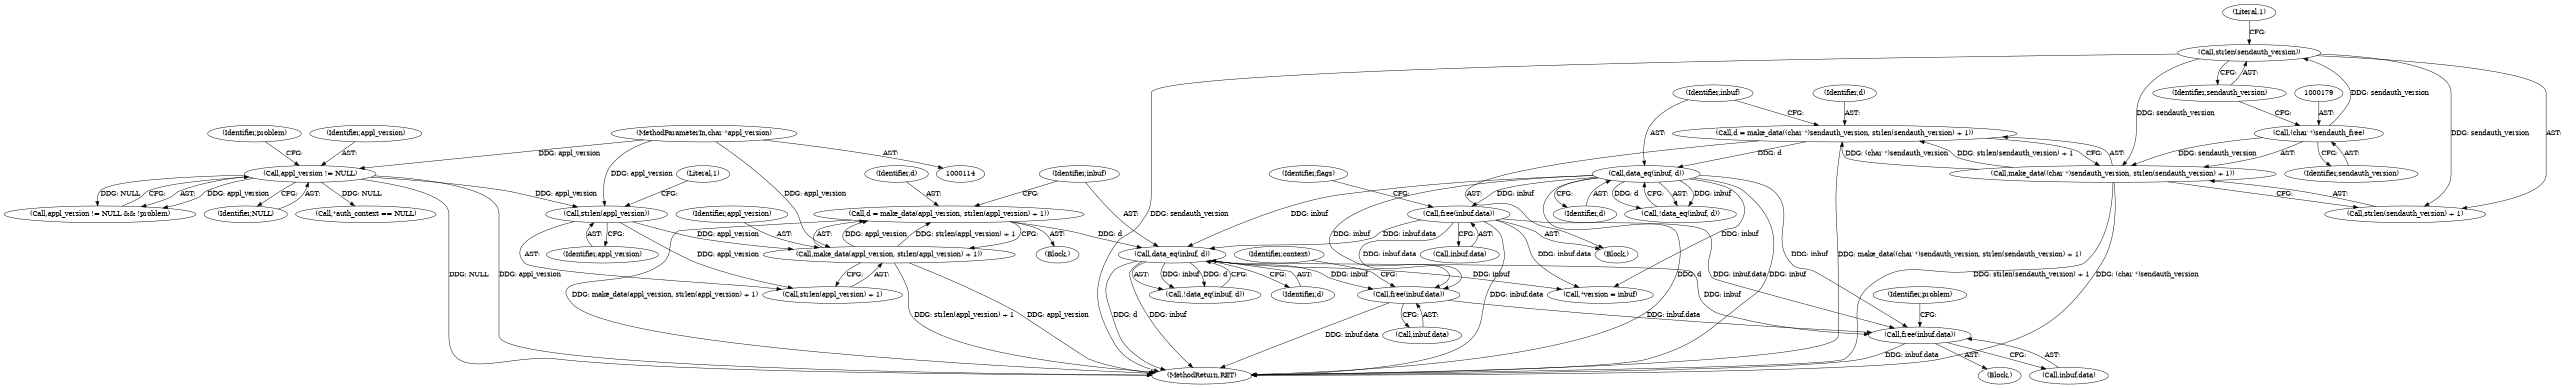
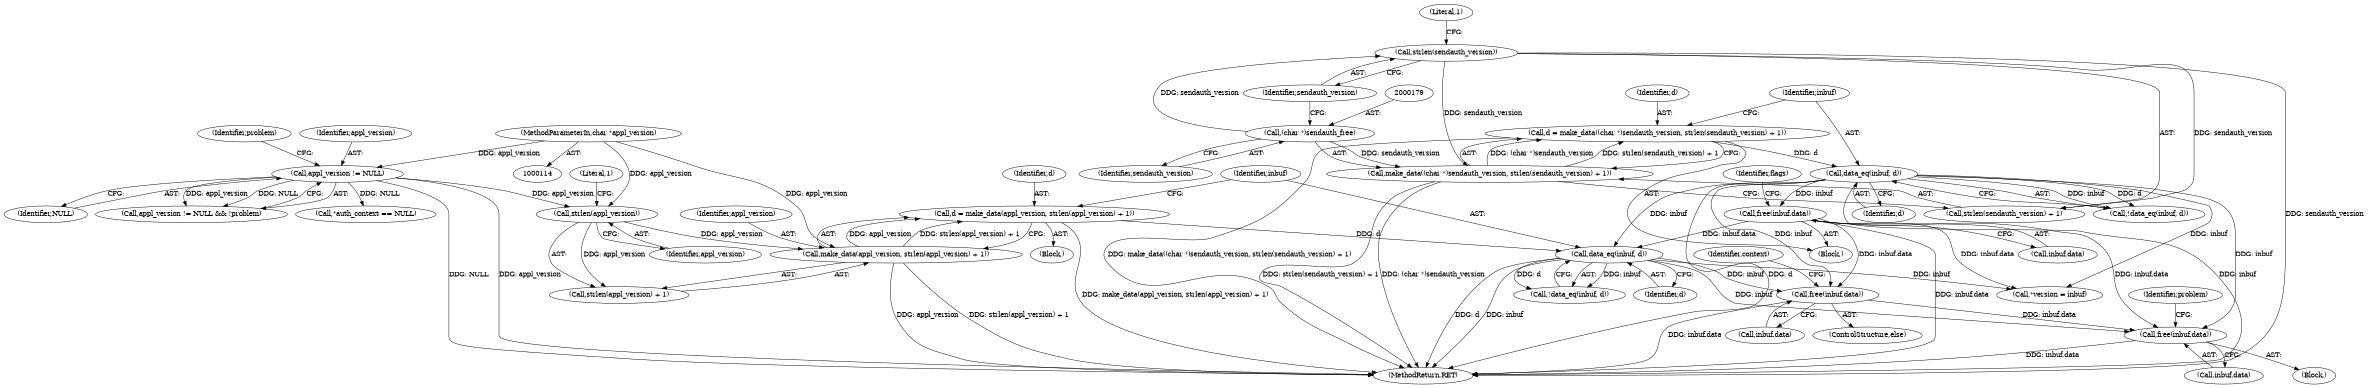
node "1000179": label "1000179" -> "2000179"
edge "(Call,make_data(appl_version, strlen(appl_version) + 1))" -> "(Call,strlen(appl_version) + 1)": label "CFG: " -> "AST: "
node "(ControlStructure,else)": added
